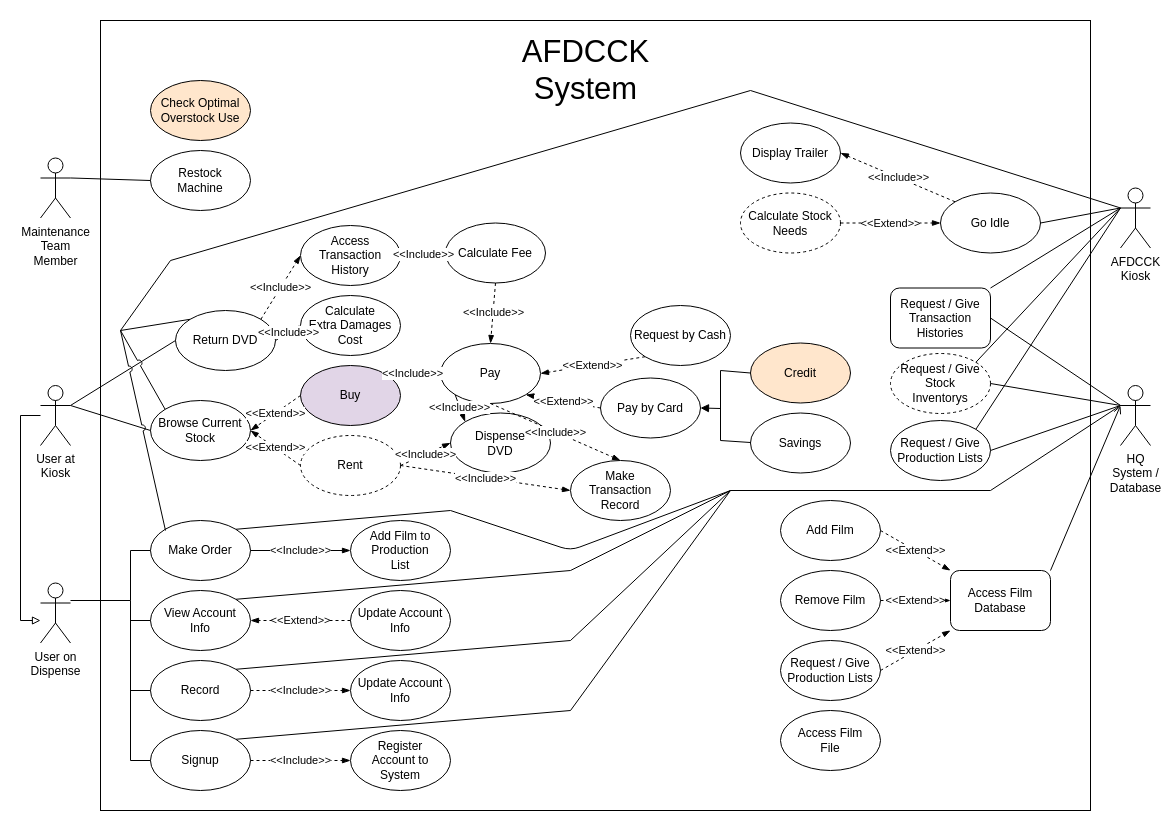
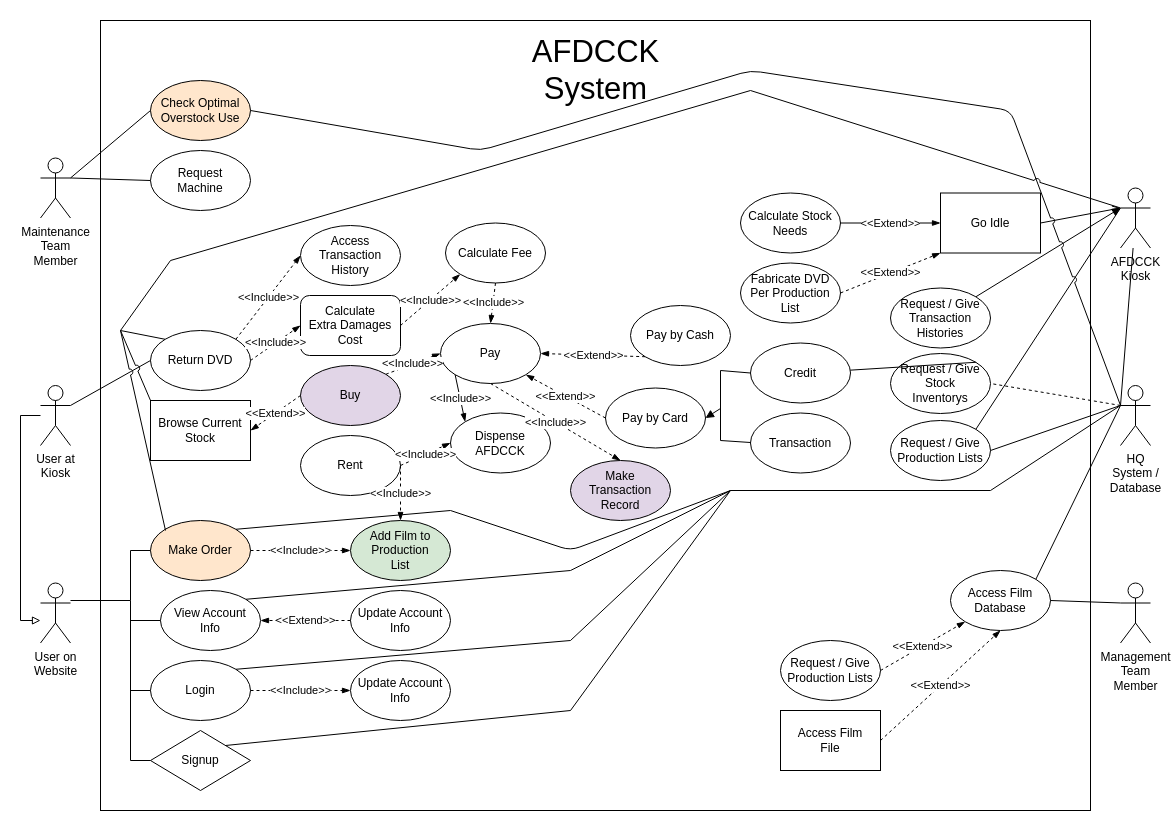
node "AFDCCK System": moved (586, 51) -> (596, 51)
edge "Check Optimal Overstock Use" -- "HQ System / Database": added
edge "Check Optimal Overstock Use" -- "Maintenance Team Member": added
node "Display Trailer": removed
edge "Go Idle" -> "Display Trailer": removed, label "<<Include>>"
node "Restock Machine": label "Restock Machine" -> "Request Machine"
edge "AFDCCK Kiosk" -- "Go Idle": arrowhead none -> open
edge "AFDCCK Kiosk" -- "Request / Give Transaction Histories": arrowhead none -> block
node "Calculate Stock Needs": style dashed -> solid
edge "Calculate Stock Needs" -> "Go Idle": style dashed -> solid
node "Go Idle": shape ellipse -> rectangle
edge "Access Transaction History" -> "Calculate Fee": removed, label "<<Include>>"
edge "Fabricate DVD Per Production List" -> "Go Idle": added, label "<<Extend>>"
edge "AFDCCK Kiosk" -- "Request / Give Stock Inventorys": now "Credit" -- "Request / Give Stock Inventorys"
node "Fabricate DVD Per Production List": added
edge "Calculate Extra Damages Cost" -> "Calculate Fee": added, label "<<Include>>"
node "Request / Give Transaction Histories": shape rounded rectangle -> ellipse
node "Calculate Extra Damages Cost": shape ellipse -> rounded rectangle
node "Request by Cash": label "Request by Cash" -> "Pay by Cash"
node "Return DVD": moved (226, 341) -> (201, 361)
edge "Request / Give Transaction Histories" -- "HQ System / Database": now "AFDCCK Kiosk" -- "HQ System / Database"
node "Credit": fillcolor #ffe6cc -> #ffffff
node "Pay": moved (491, 374) -> (491, 354)
node "Request / Give Stock Inventorys": style dashed -> solid
edge "Request / Give Stock Inventorys" -- "HQ System / Database": style solid -> dashed
node "Pay by Card": moved (651, 408) -> (656, 418)
edge "User at Kiosk" -- "Browse Current Stock": removed
node "Browse Current Stock": shape ellipse -> rectangle
node "Dispense DVD": label "Dispense DVD" -> "Dispense AFDCCK"
node "Savings": label "Savings" -> "Transaction"
edge "Rent" -> "Browse Current Stock": removed, label "<<Extend>>"
node "Rent": style dashed -> solid
edge "Rent" -> "Make Transaction Record": now "Rent" -> "Add Film to Production List"
edge "Access Film Database" -> "HQ System / Database": arrowhead open -> none
node "Make Transaction Record": fillcolor #ffffff -> #e1d5e7
node "Add Film": removed
edge "Add Film" -> "Access Film Database": removed, label "<<Extend>>"
node "Make Order": fillcolor #ffffff -> #ffe6cc
edge "Make Order" -> "Add Film to Production List": style solid -> dashed
node "Add Film to Production List": fillcolor #ffffff -> #d5e8d4
node "Remove Film": removed
edge "Remove Film" -> "Access Film Database": removed, label "<<Extend>>"
node "Access Film Database": shape rounded rectangle -> ellipse
edge "Access Film Database" -- "Management Team Member": added
node "Management Team Member": added
node "View Account Info": moved (201, 621) -> (211, 621)
node "User on Dispense": label "User on Dispense" -> "User on Website"
edge "Access Film File" -> "Access Film Database": added, label "<<Extend>>"
node "Record": label "Record" -> "Login"
node "Access Film File": shape ellipse -> rectangle
node "Signup": shape ellipse -> diamond
edge "Signup" -> "Register Account to System": removed, label "<<Include>>"
node "Register Account to System": removed
